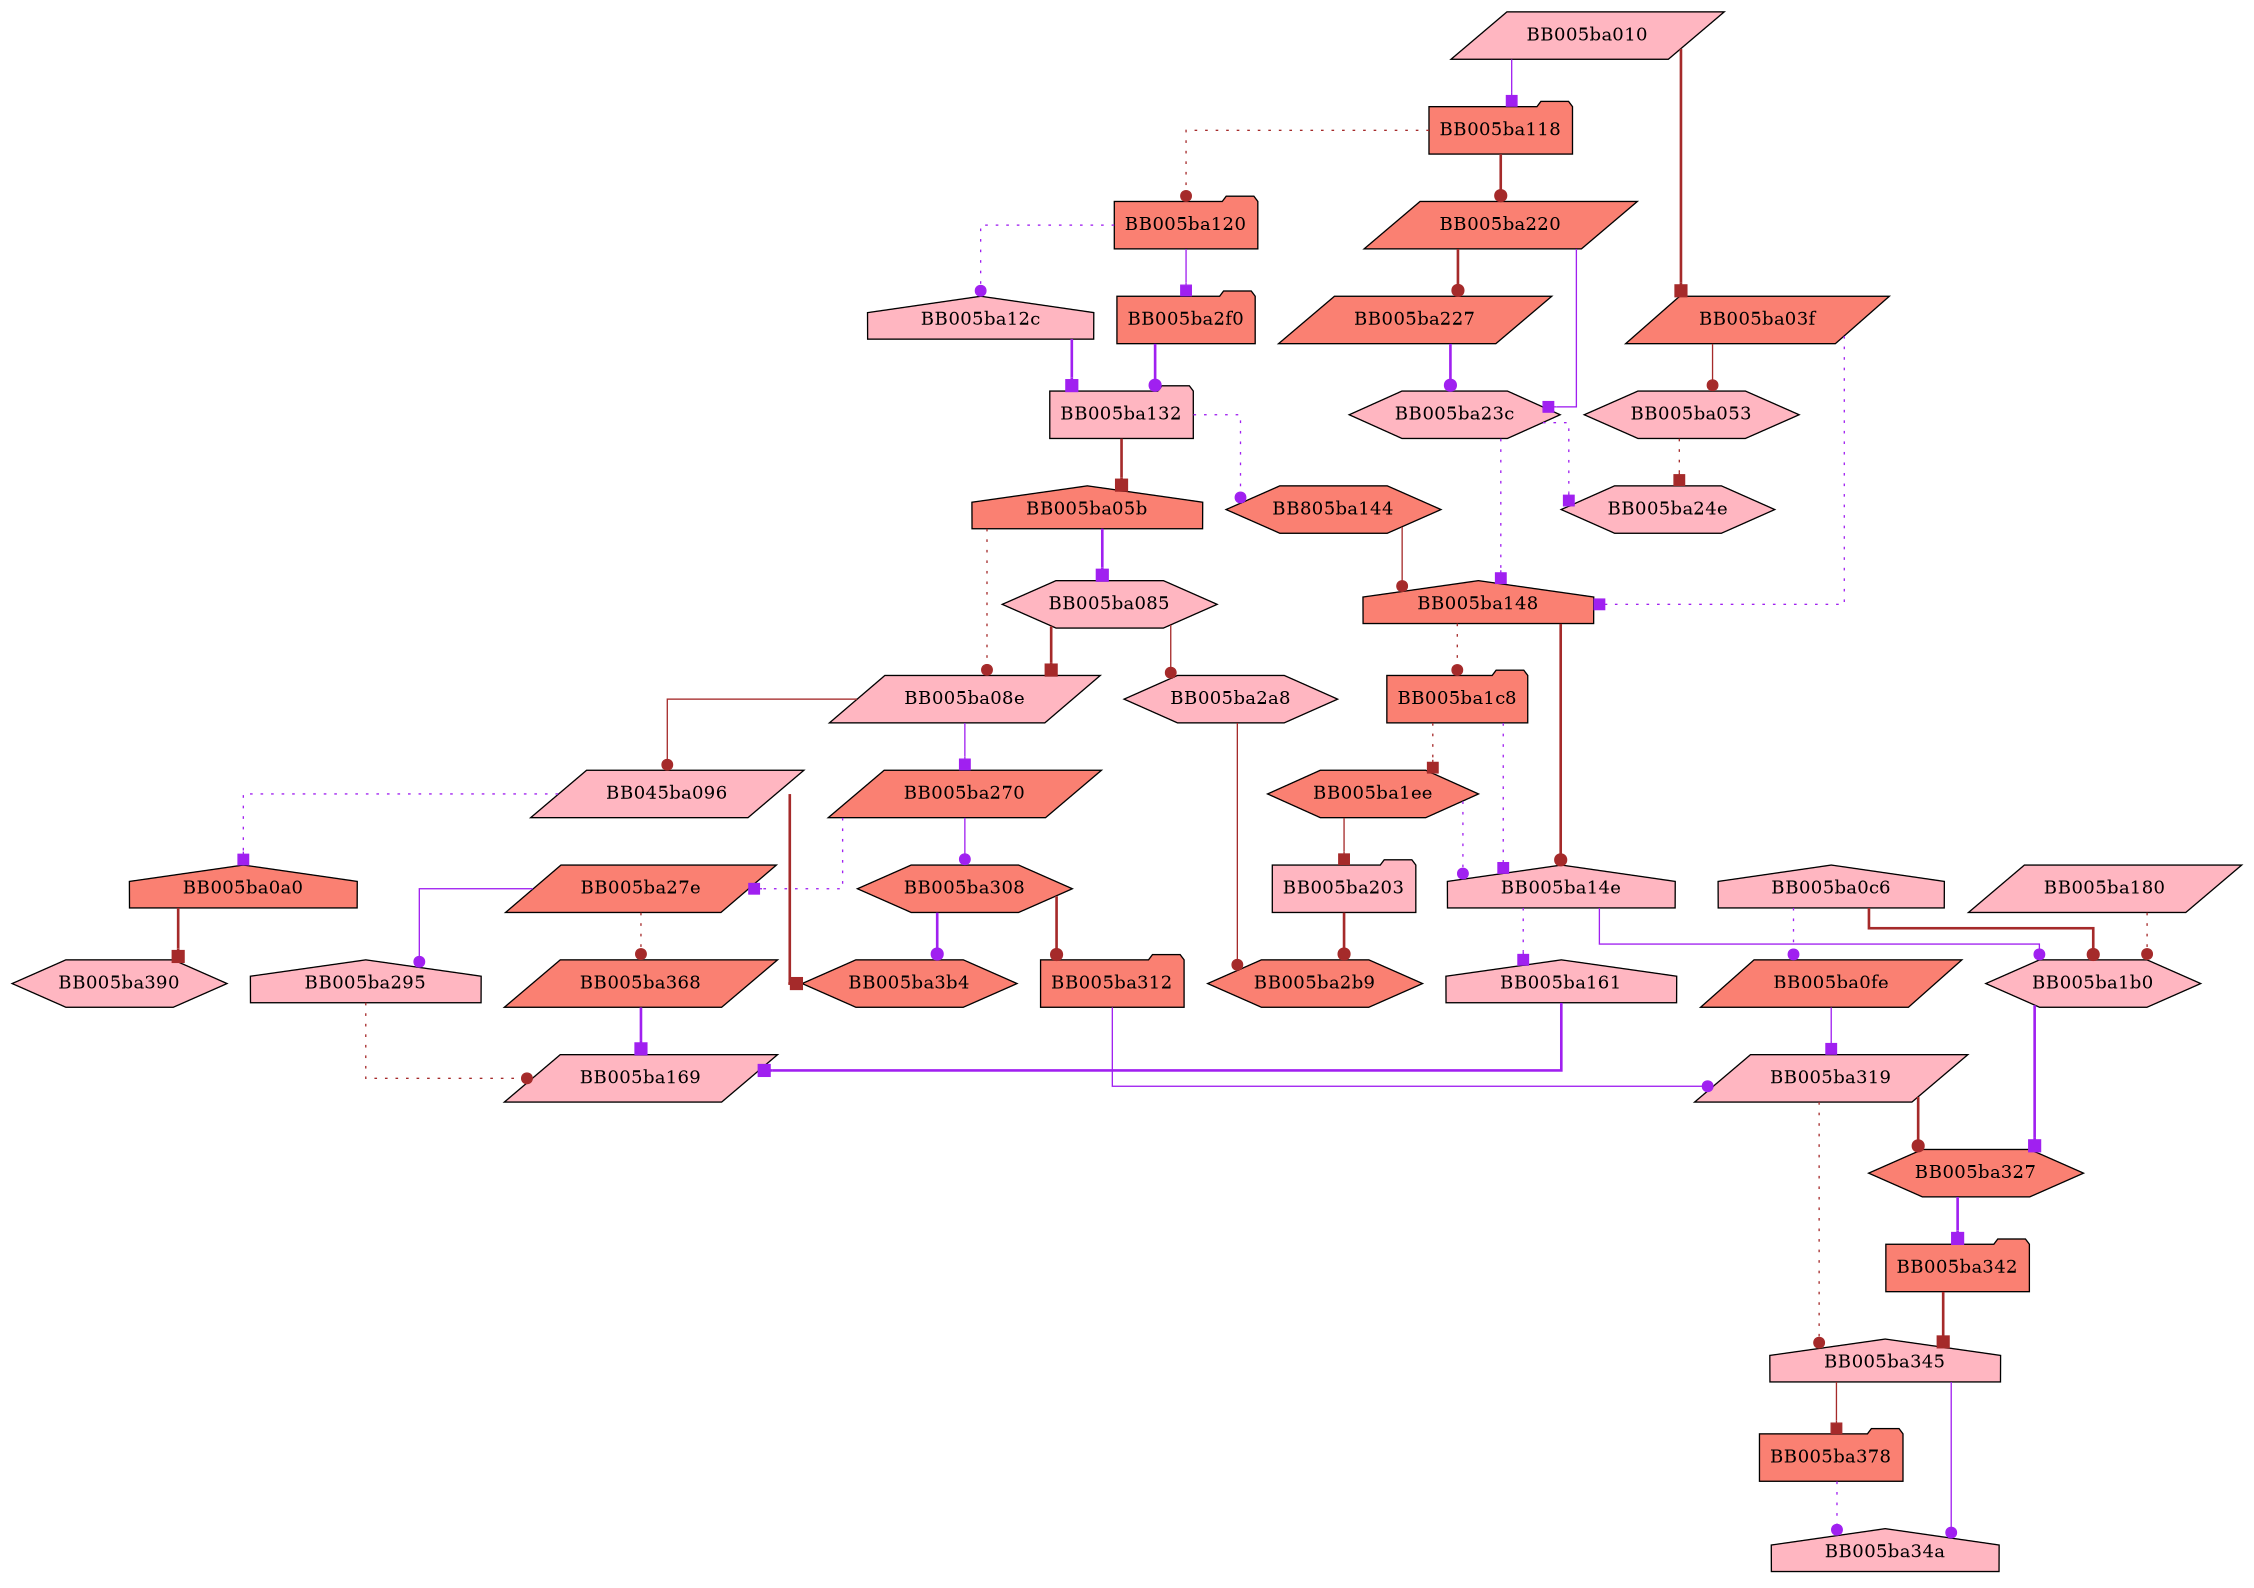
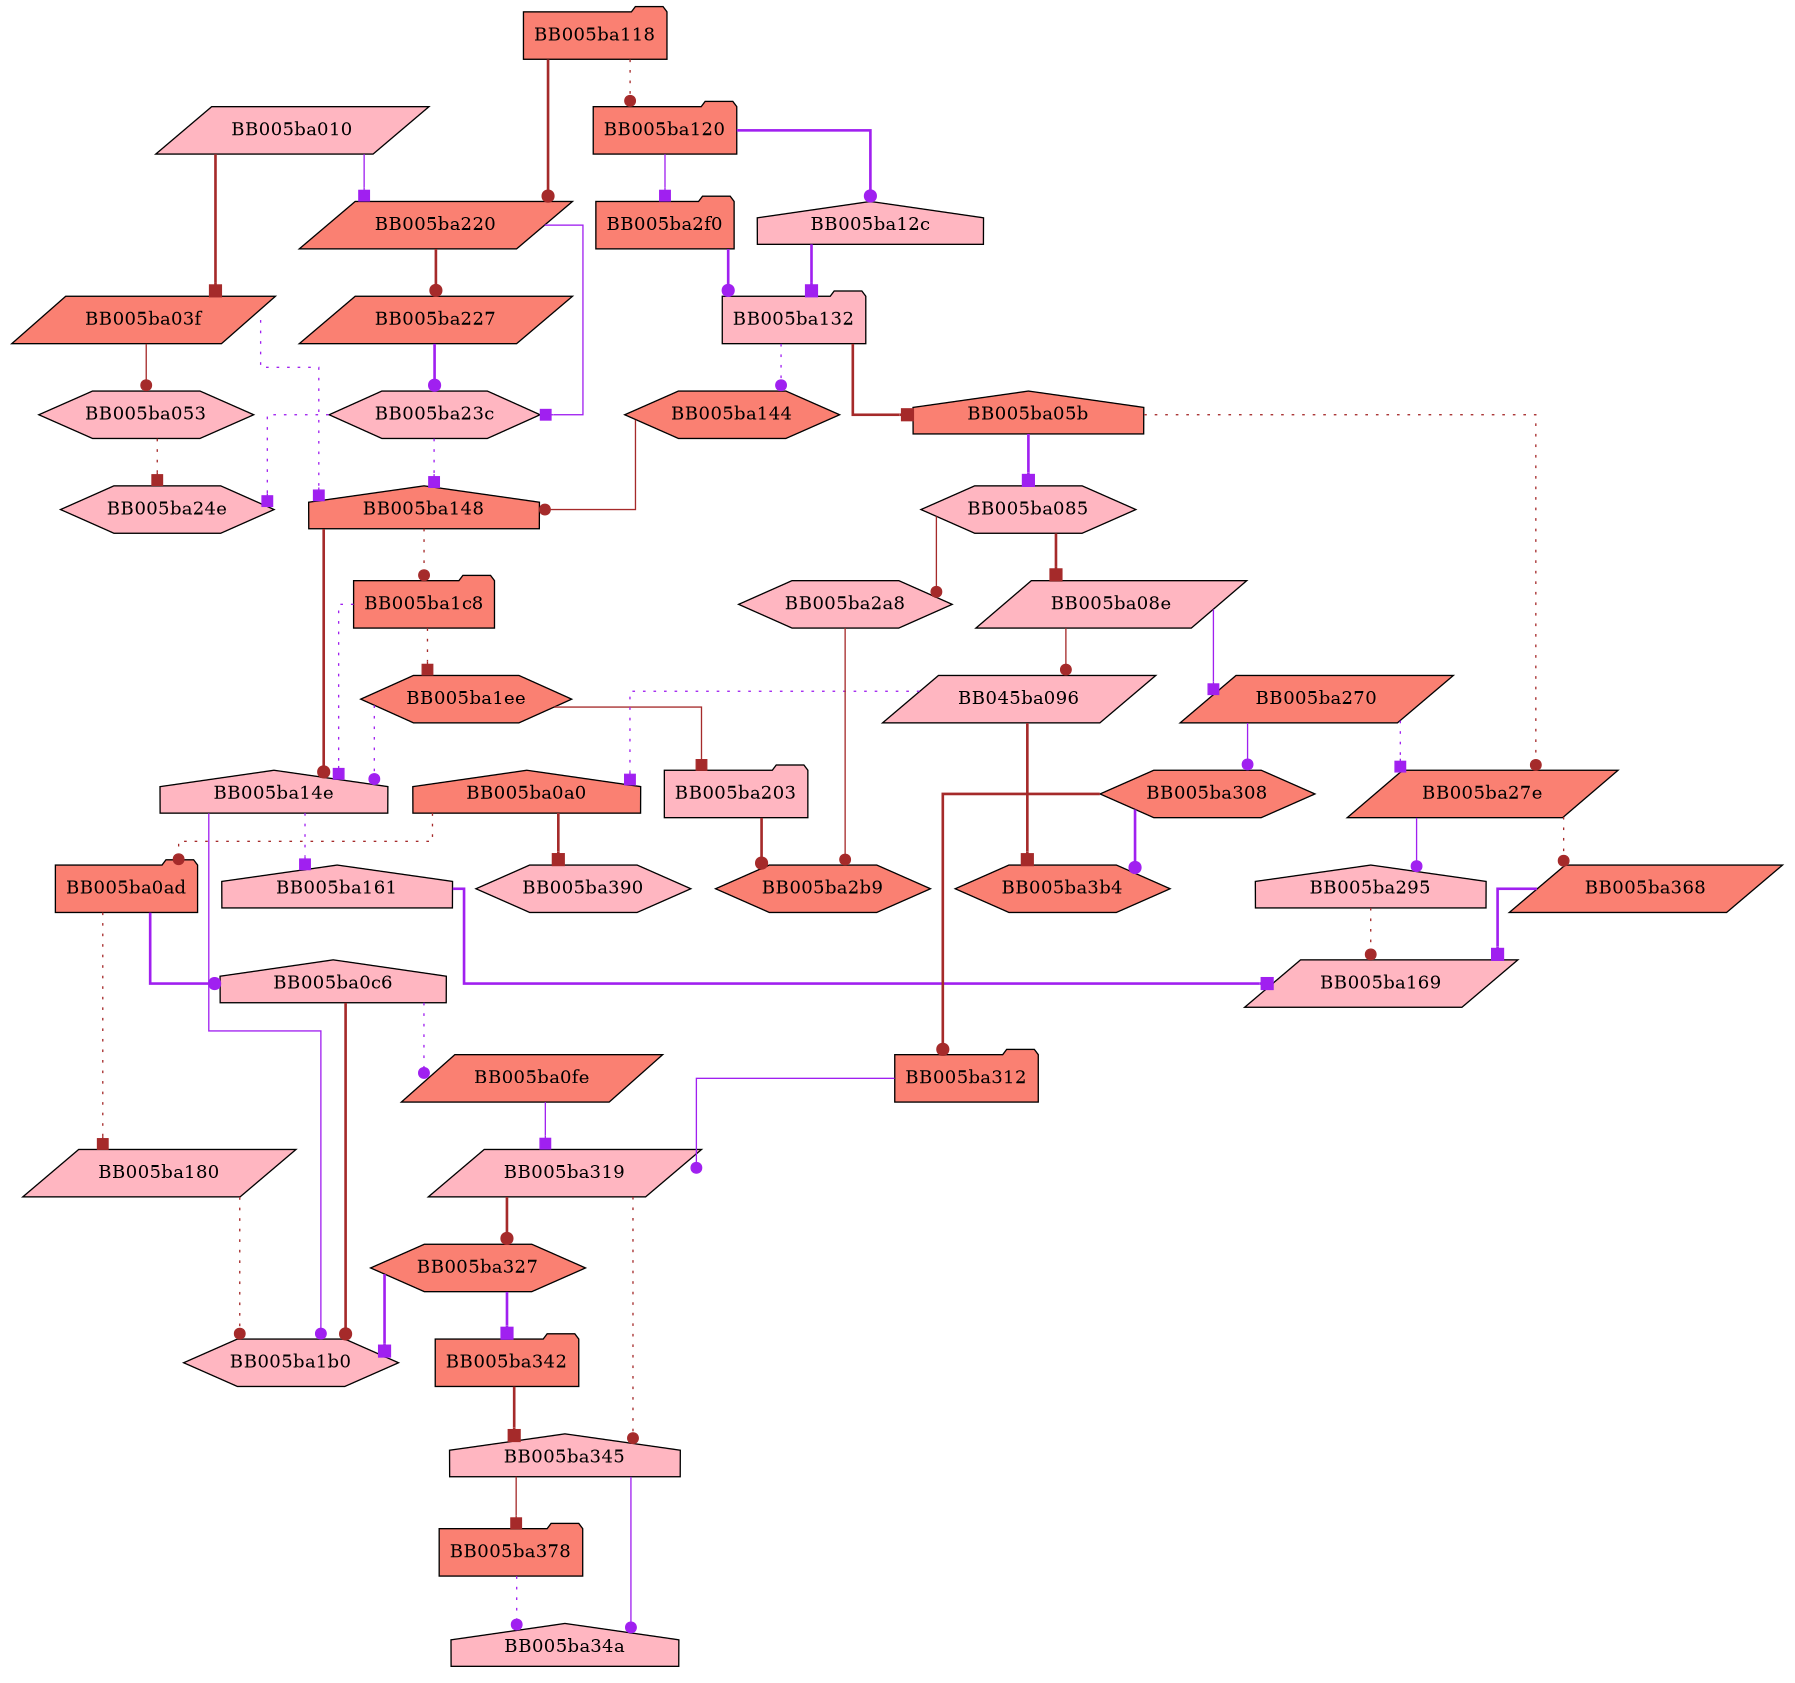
edge "BB005ba010" -> "BB005ba118": now "BB005ba010" -> "BB005ba220"
edge "BB005ba120" -> "BB005ba12c": style dotted -> bold
node "BB805ba144": label "BB805ba144" -> "BB005ba144"
edge "BB005ba05b" -> "BB005ba08e": now "BB005ba05b" -> "BB005ba27e"
node "BB005ba0ad": added
edge "BB005ba1b0" -> "BB005ba327": reversed
